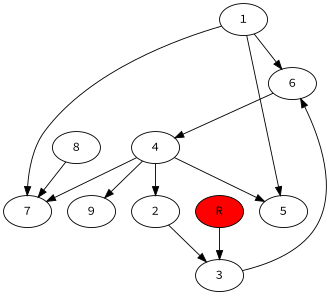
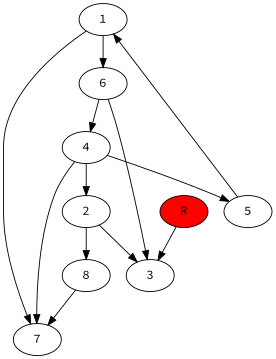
edge "1" -> "5": reversed
edge "3" -> "6": reversed
node "9": removed
edge "2" -> "8": added
